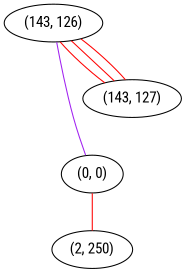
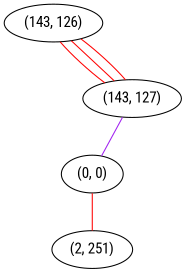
edge "(143, 126)" -- "(0, 0)": now "(143, 127)" -- "(0, 0)"
node "(2, 250)": label "(2, 250)" -> "(2, 251)"
